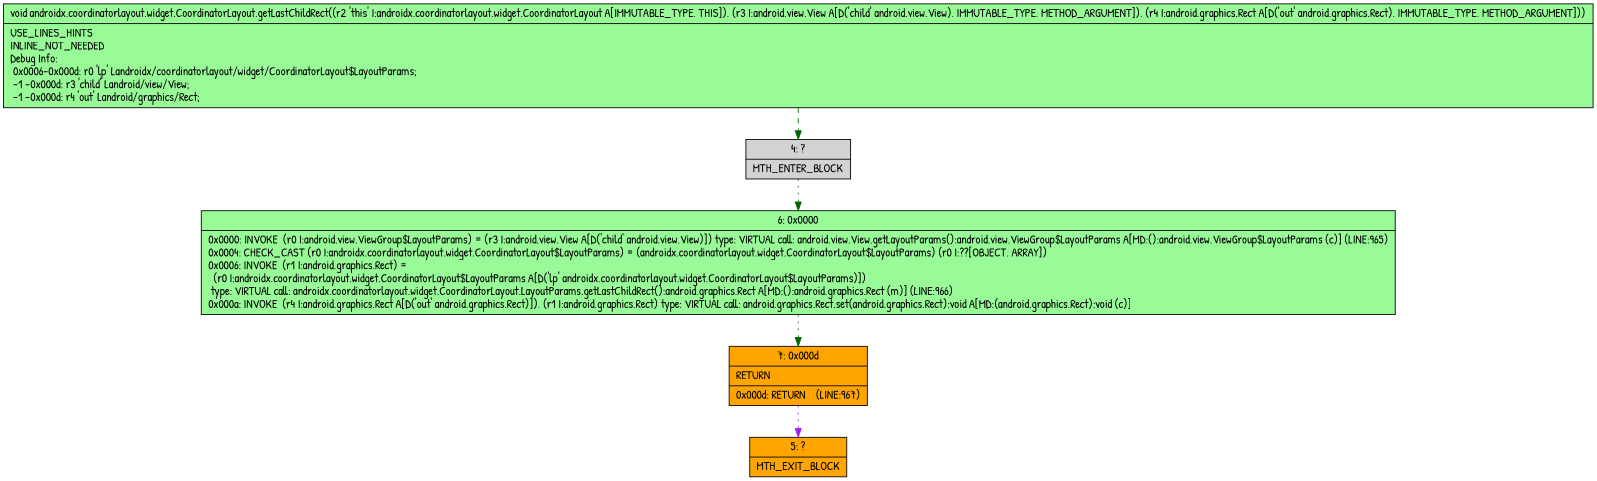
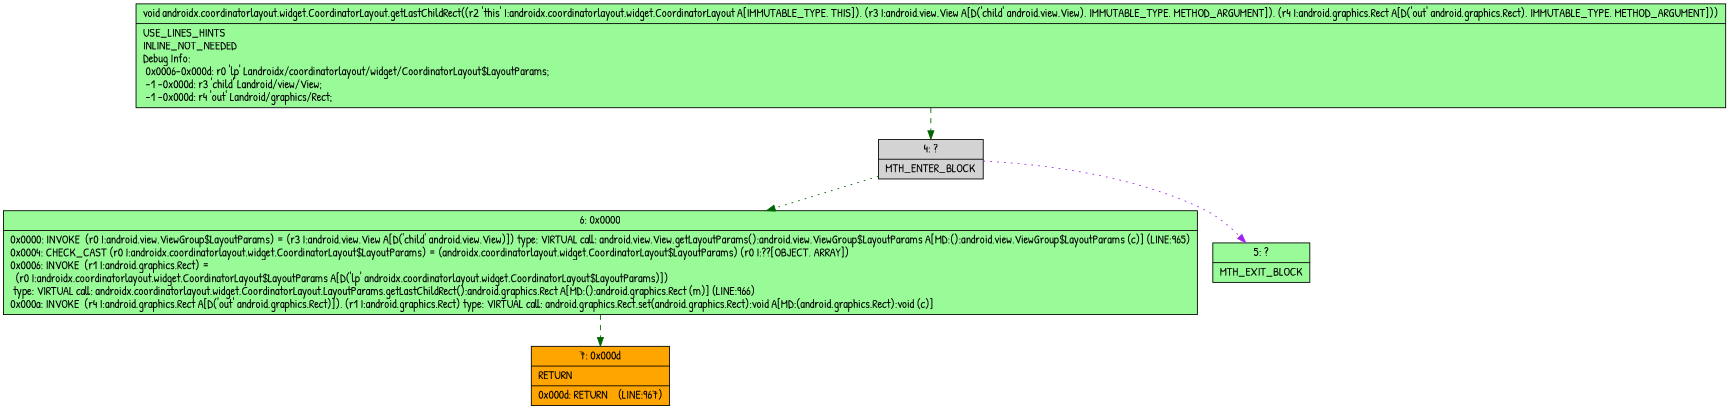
edge "6: 0x0000" -> "7: 0x000d": style dotted -> dashed
edge "7: 0x000d" -> "5: ?": now "4: ?" -> "5: ?"
node "5: ?": fillcolor orange -> palegreen
